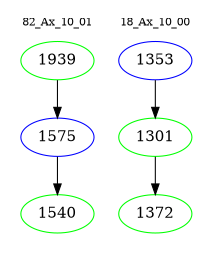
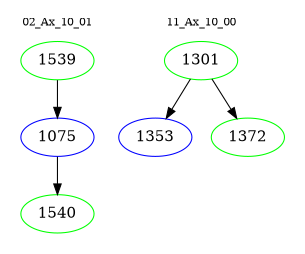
cluster "82_Ax_10_01": label "82_Ax_10_01" -> "02_Ax_10_01"
cluster "18_Ax_10_00": label "18_Ax_10_00" -> "11_Ax_10_00"
node "1939": label "1939" -> "1539"
edge "1353" -> "1301": reversed
node "1575": label "1575" -> "1075"
